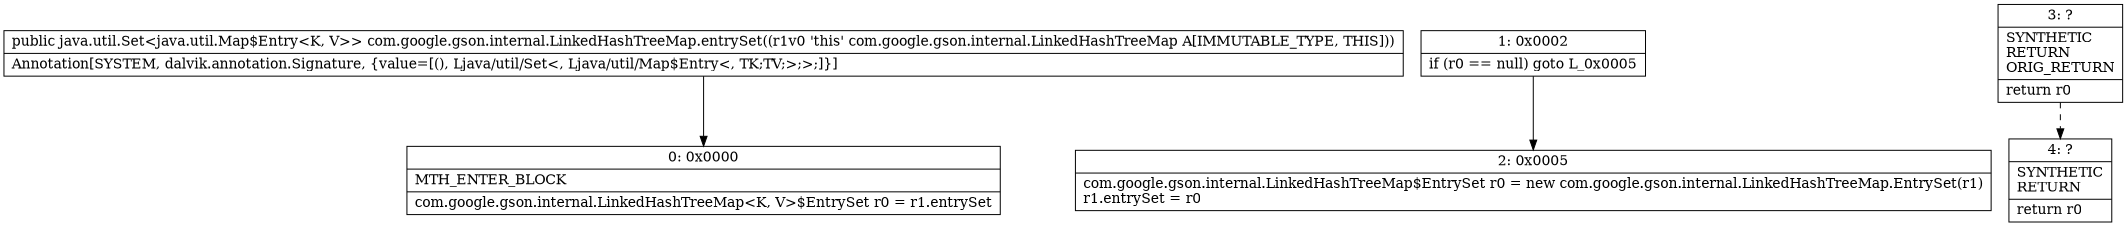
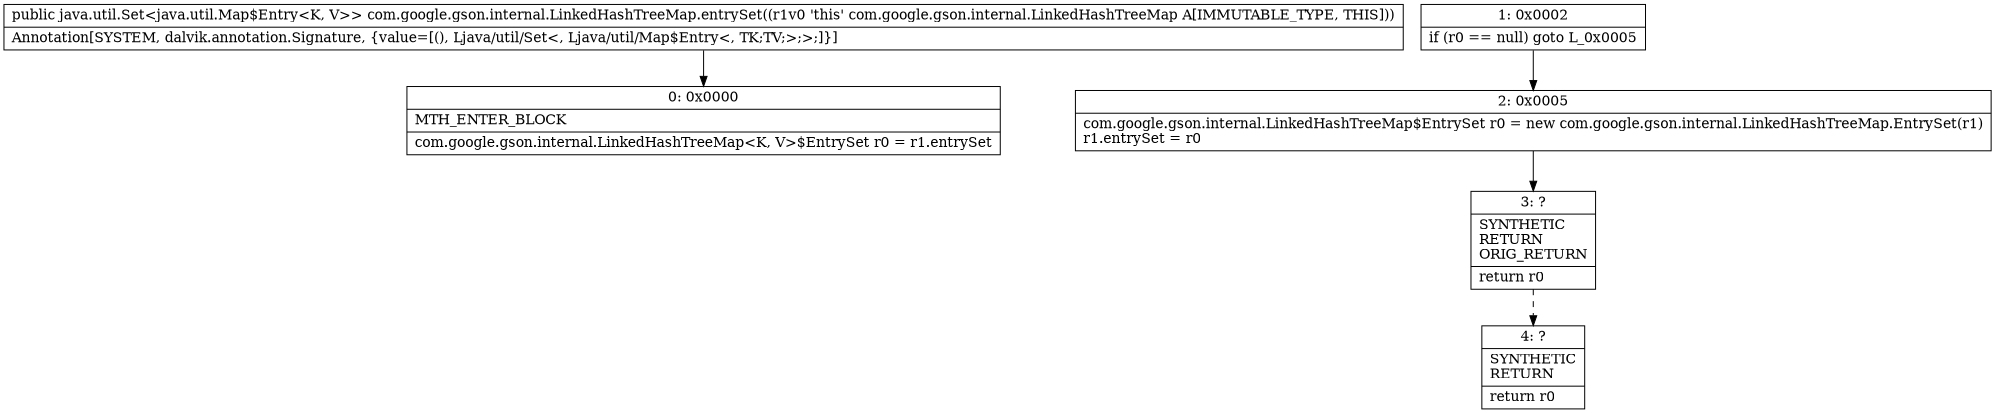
edge "2: 0x0005" -> "3: ?": added
